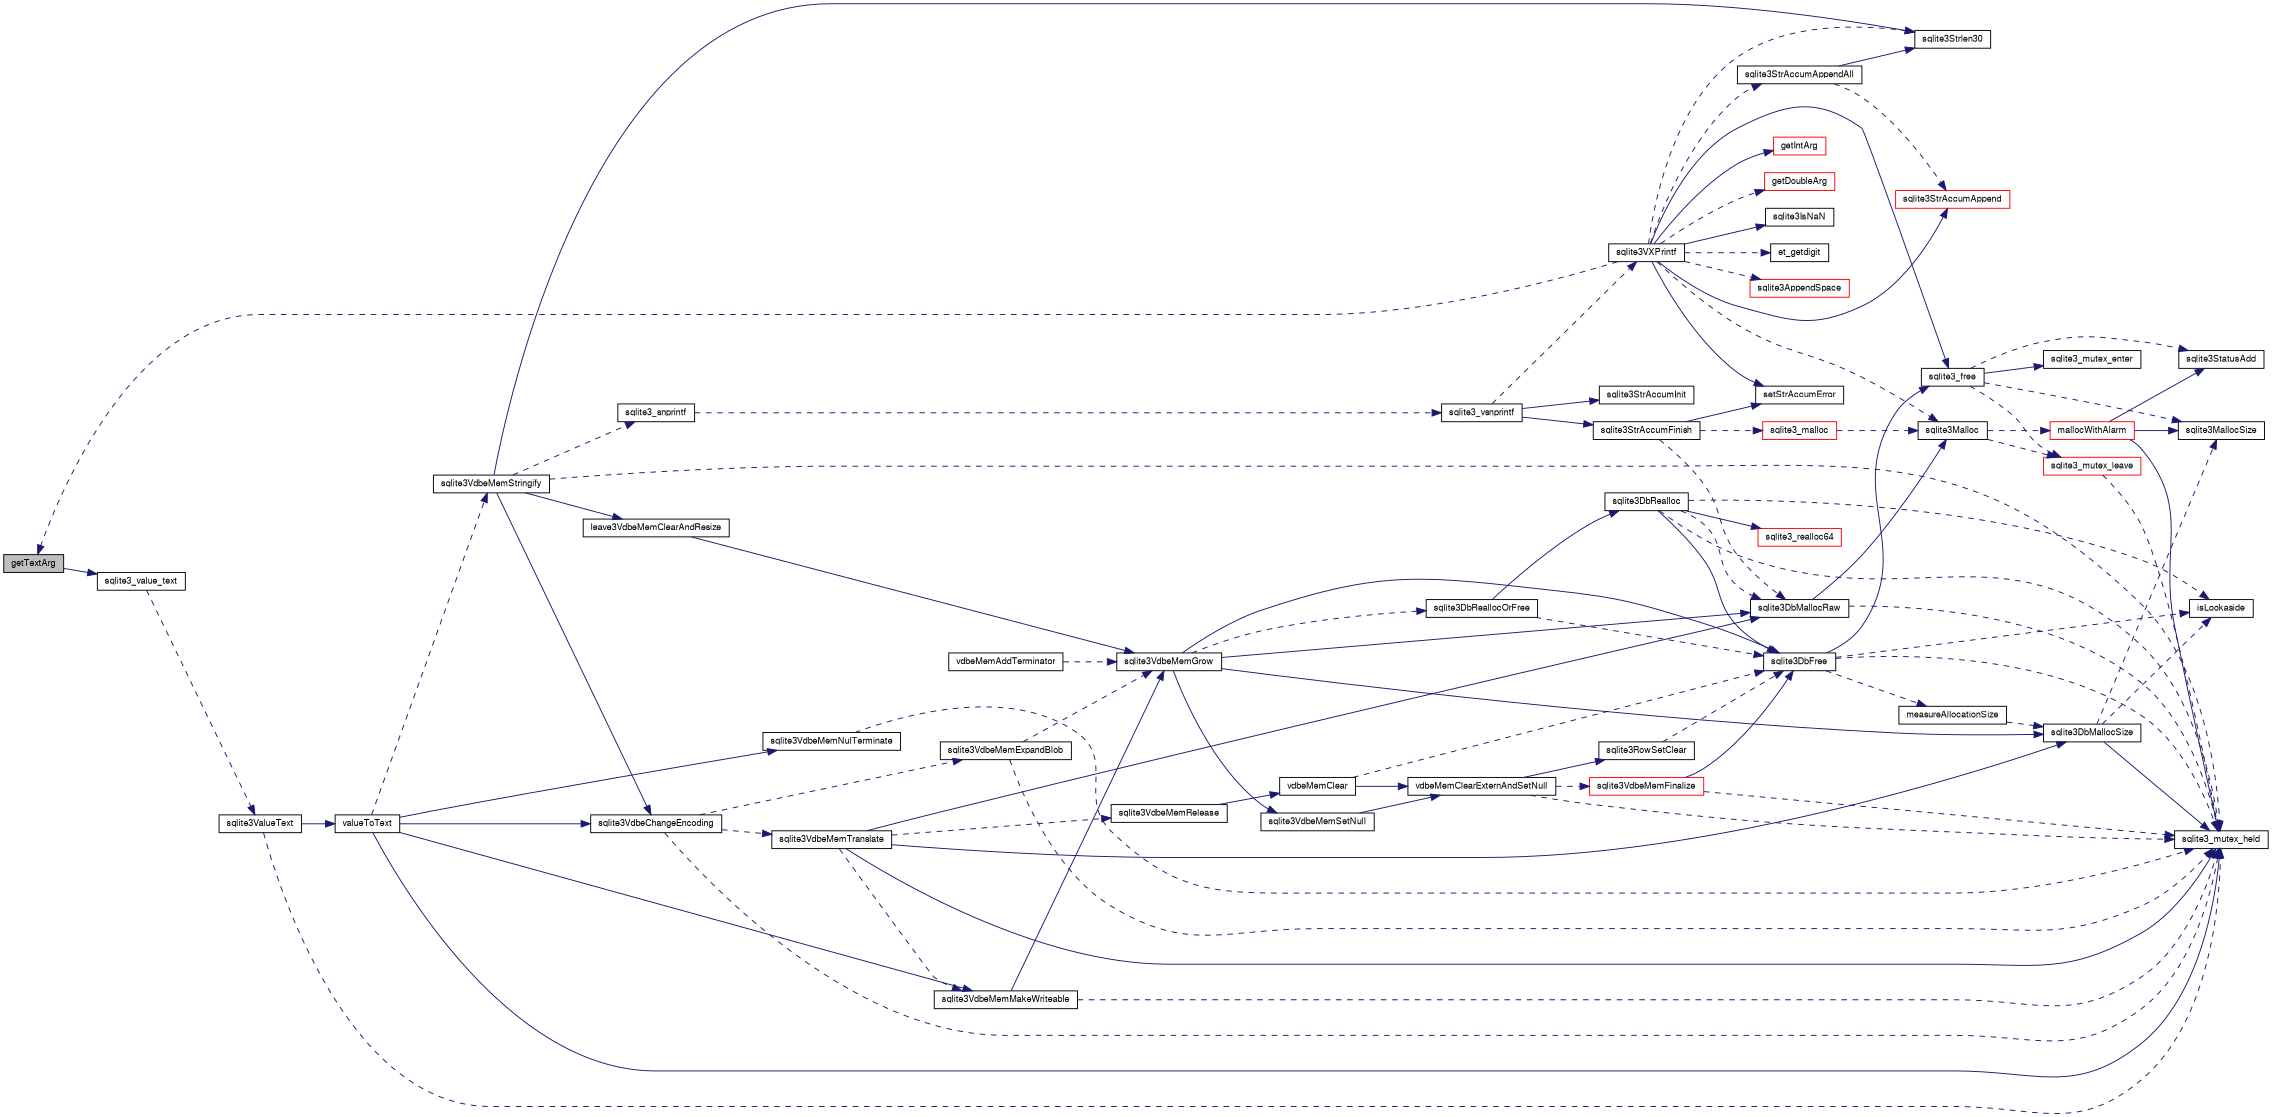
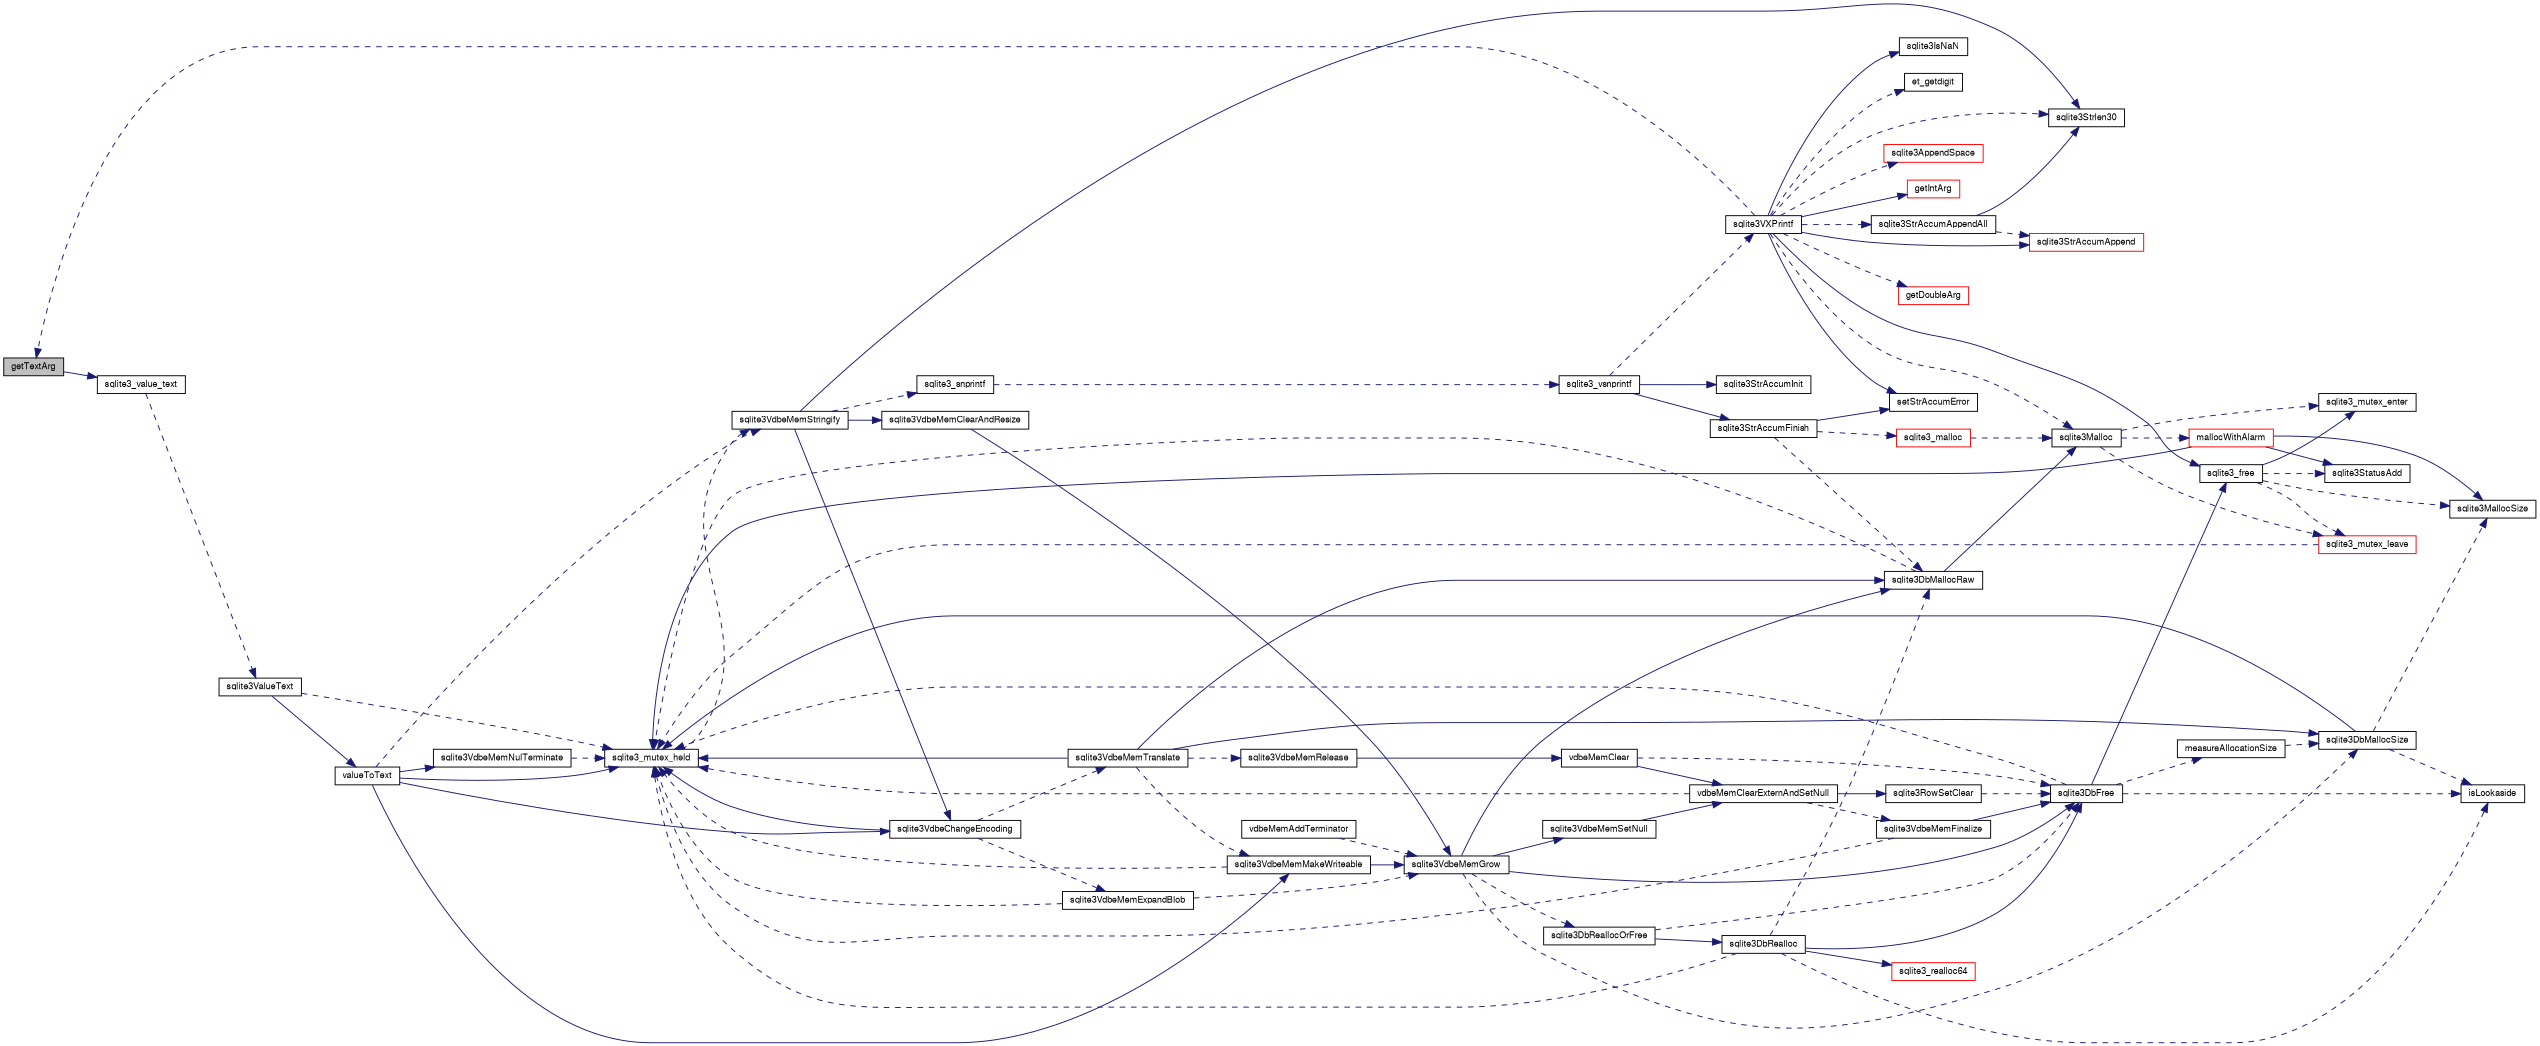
edge "sqlite3Malloc" -> "sqlite3_mutex_enter": added
edge "sqlite3VdbeMemStringify" -> "sqlite3_mutex_held": reversed
node "leave3VdbeMemClearAndResize": label "leave3VdbeMemClearAndResize" -> "sqlite3VdbeMemClearAndResize"
edge "sqlite3VdbeMemGrow" -> "sqlite3DbMallocSize": style solid -> dashed
node "sqlite3VdbeMemFinalize": color red -> black
edge "sqlite3VdbeChangeEncoding" -> "sqlite3_mutex_held": style dashed -> solid
